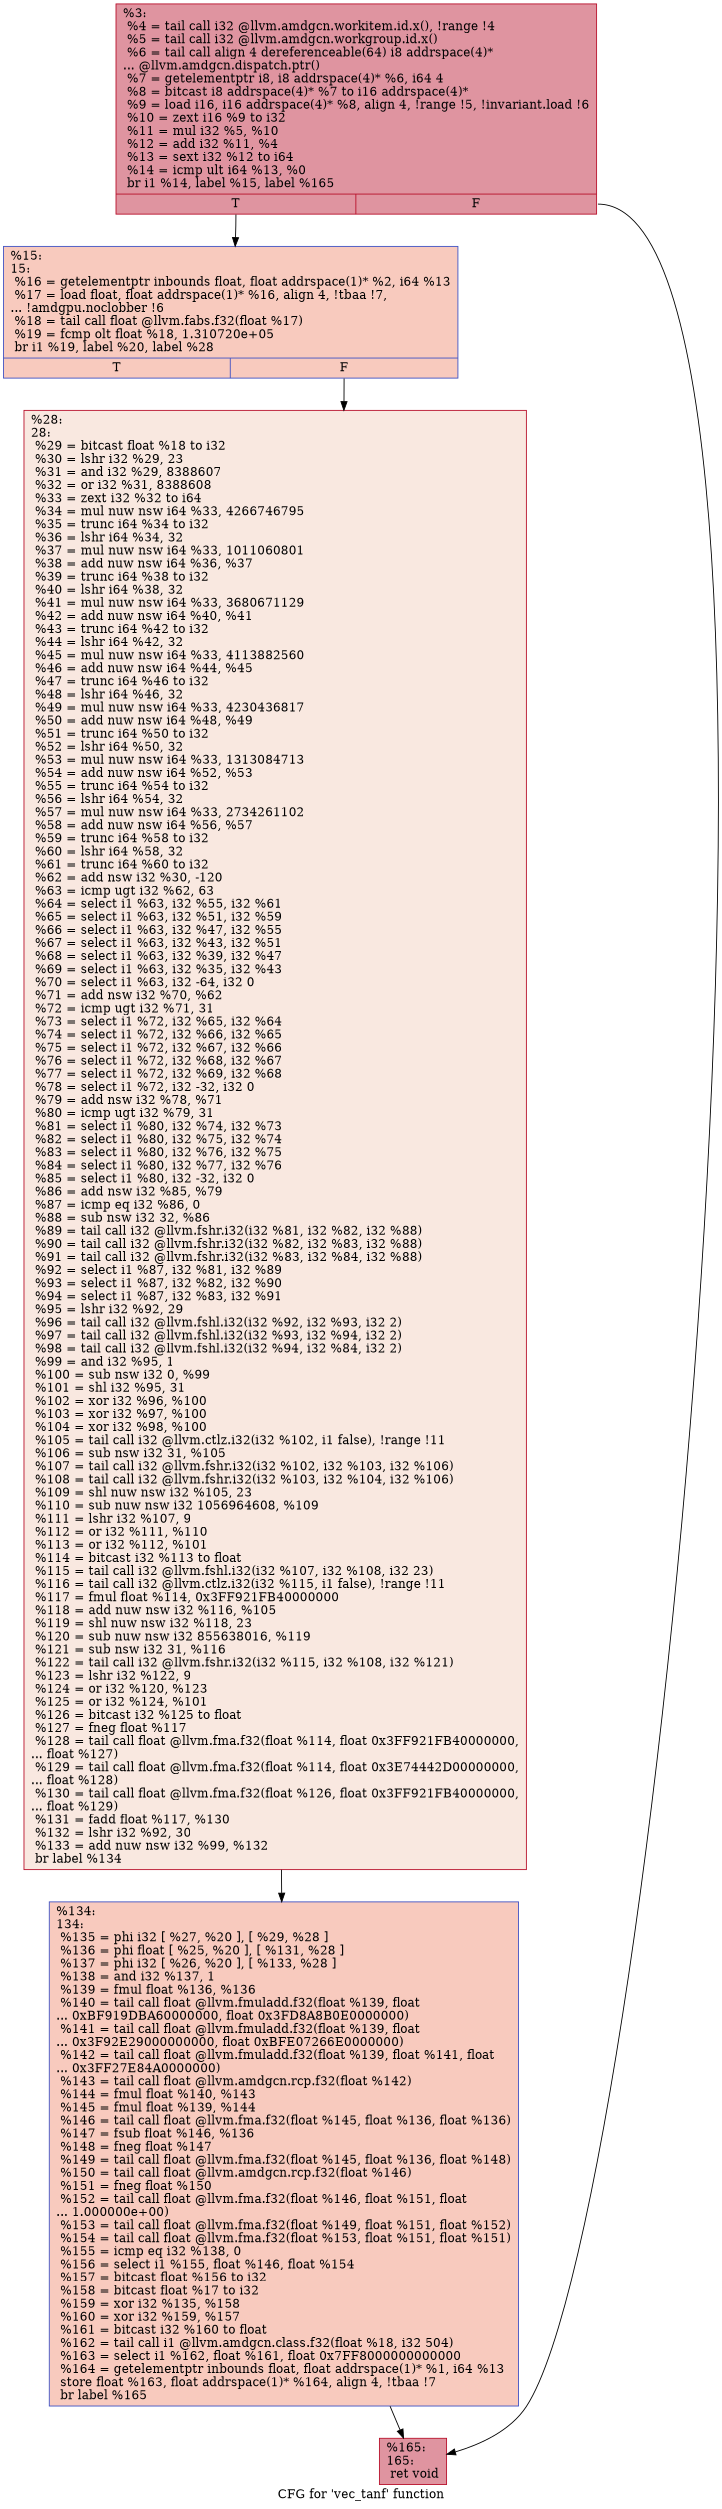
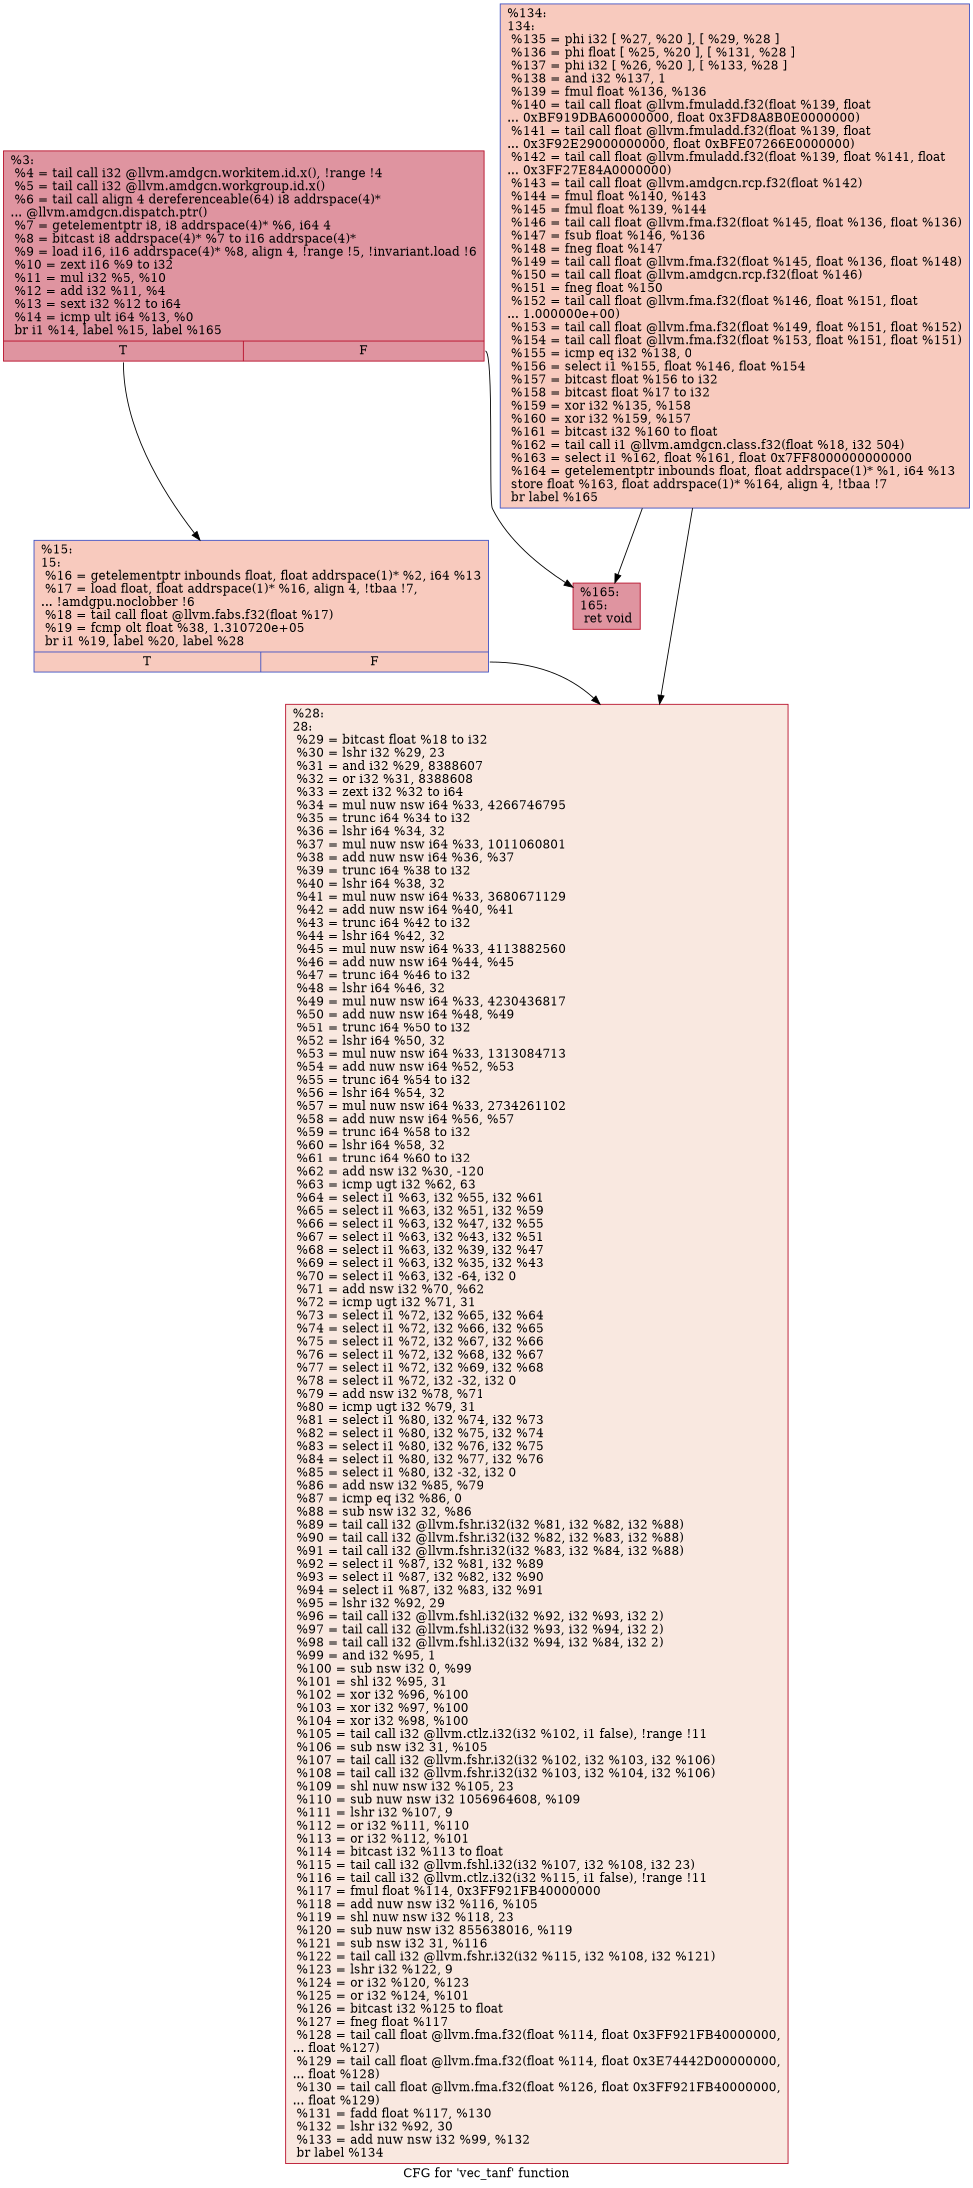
node "%15:": text "%19 = fcmp olt float %18, 1.310720e+05" -> "%19 = fcmp olt float %38, 1.310720e+05"
edge "%28:" -> "%134:": reversed
